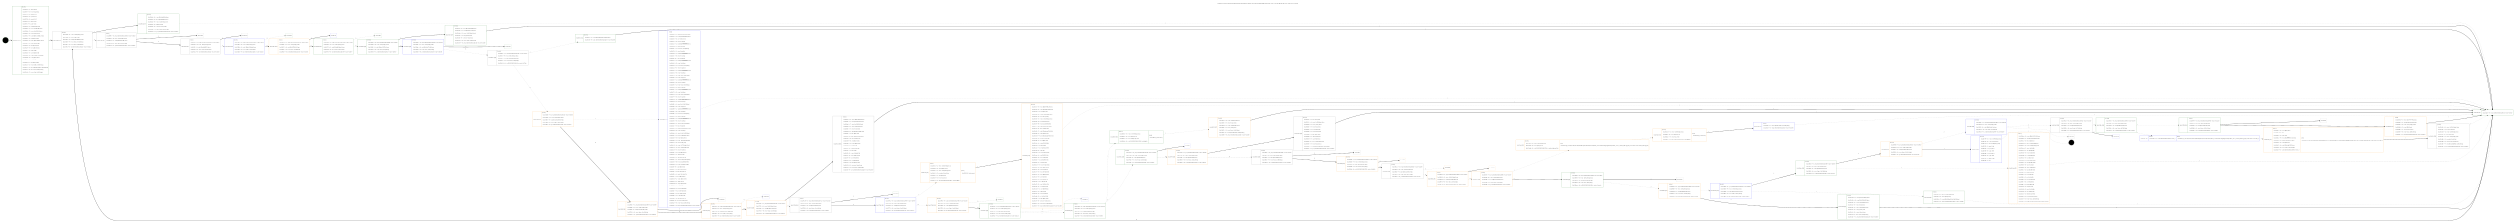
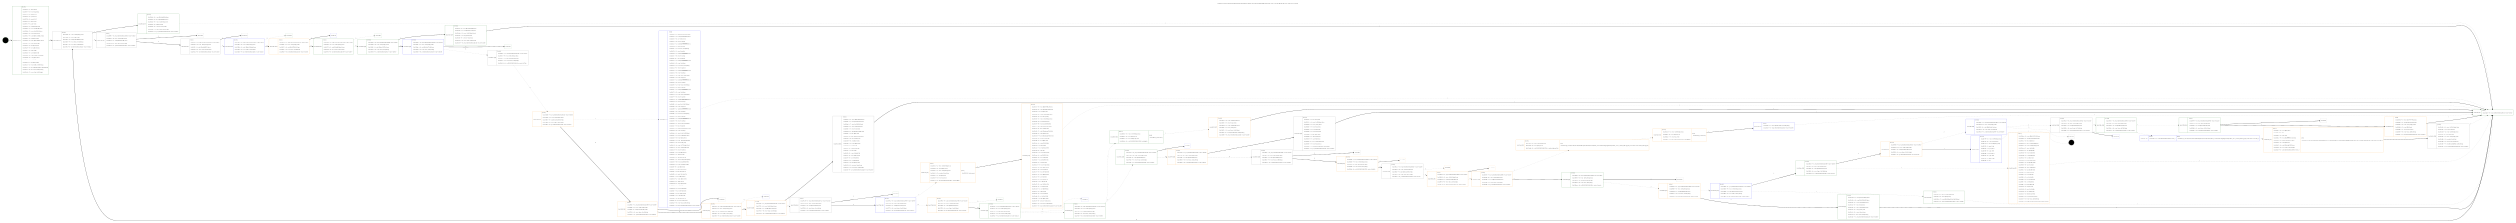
node "0x401cfa [12]": removed
